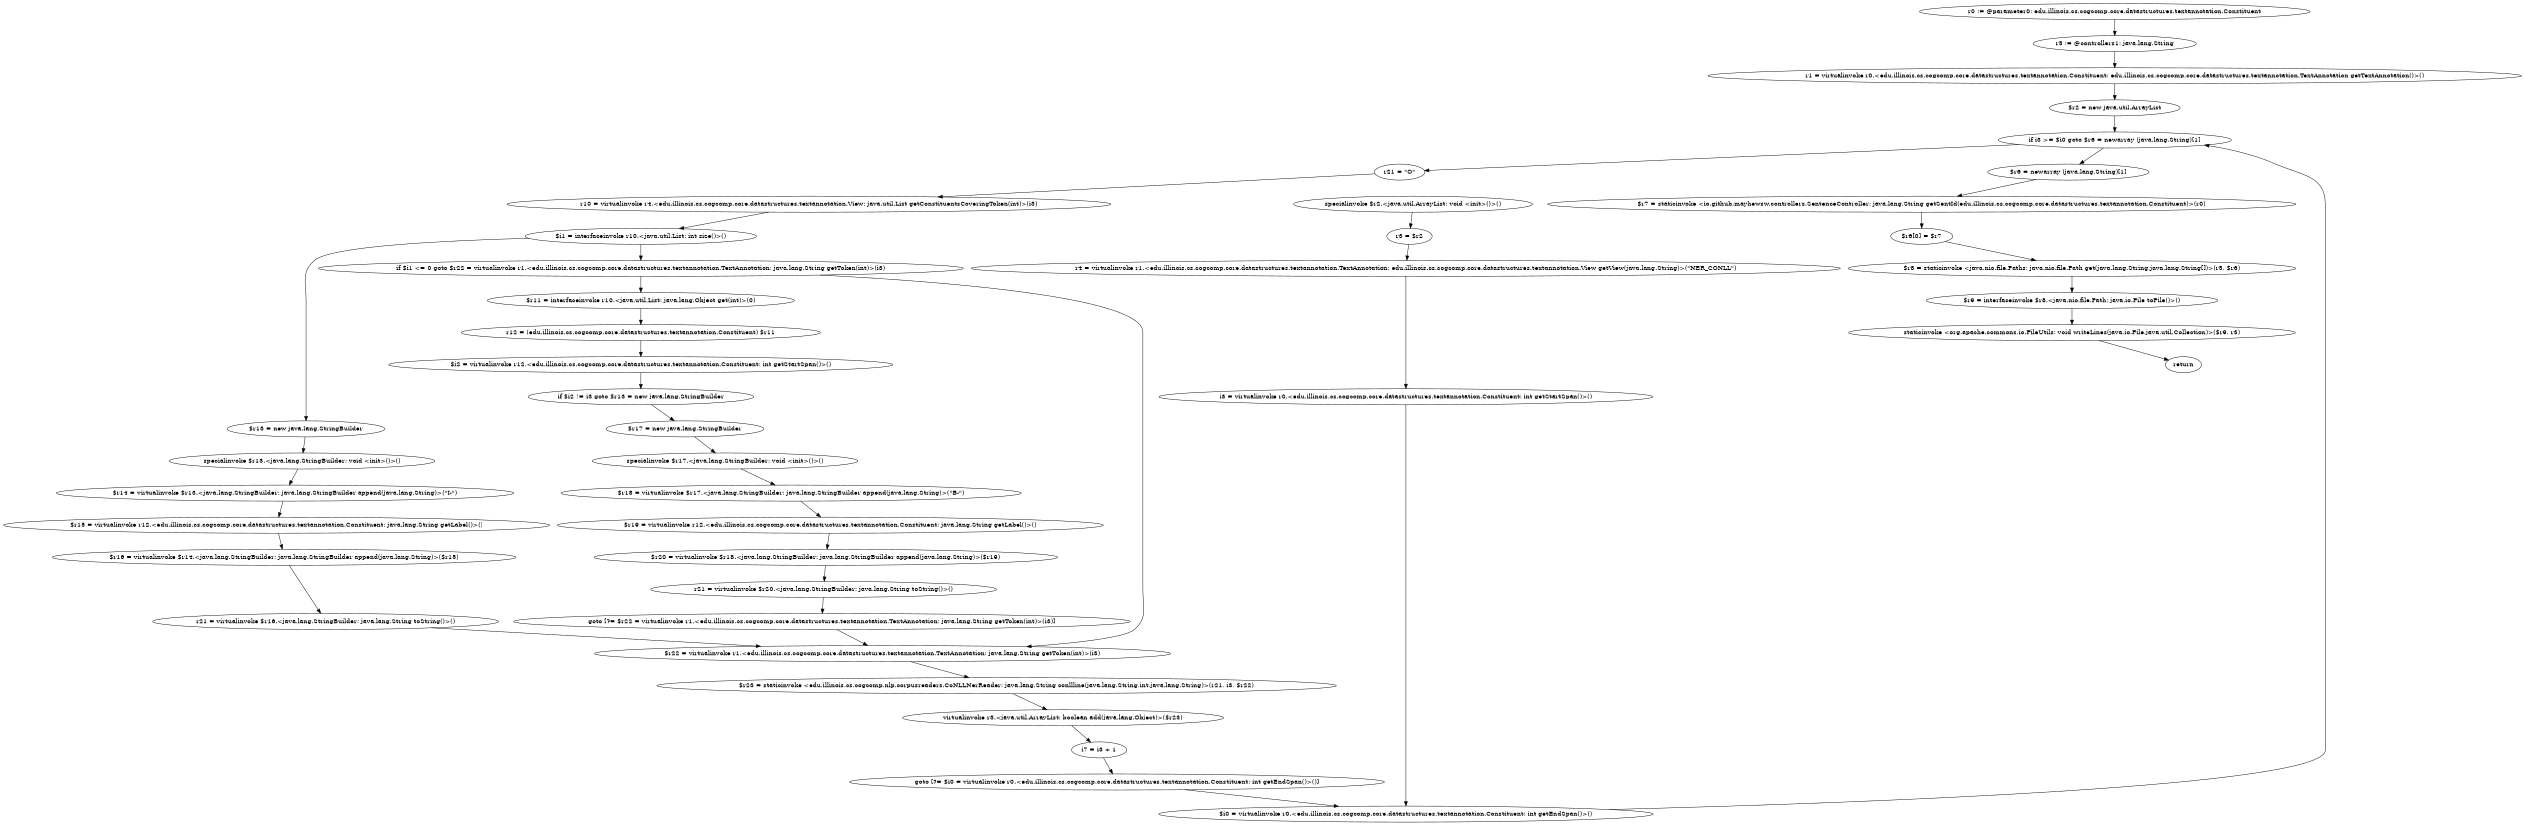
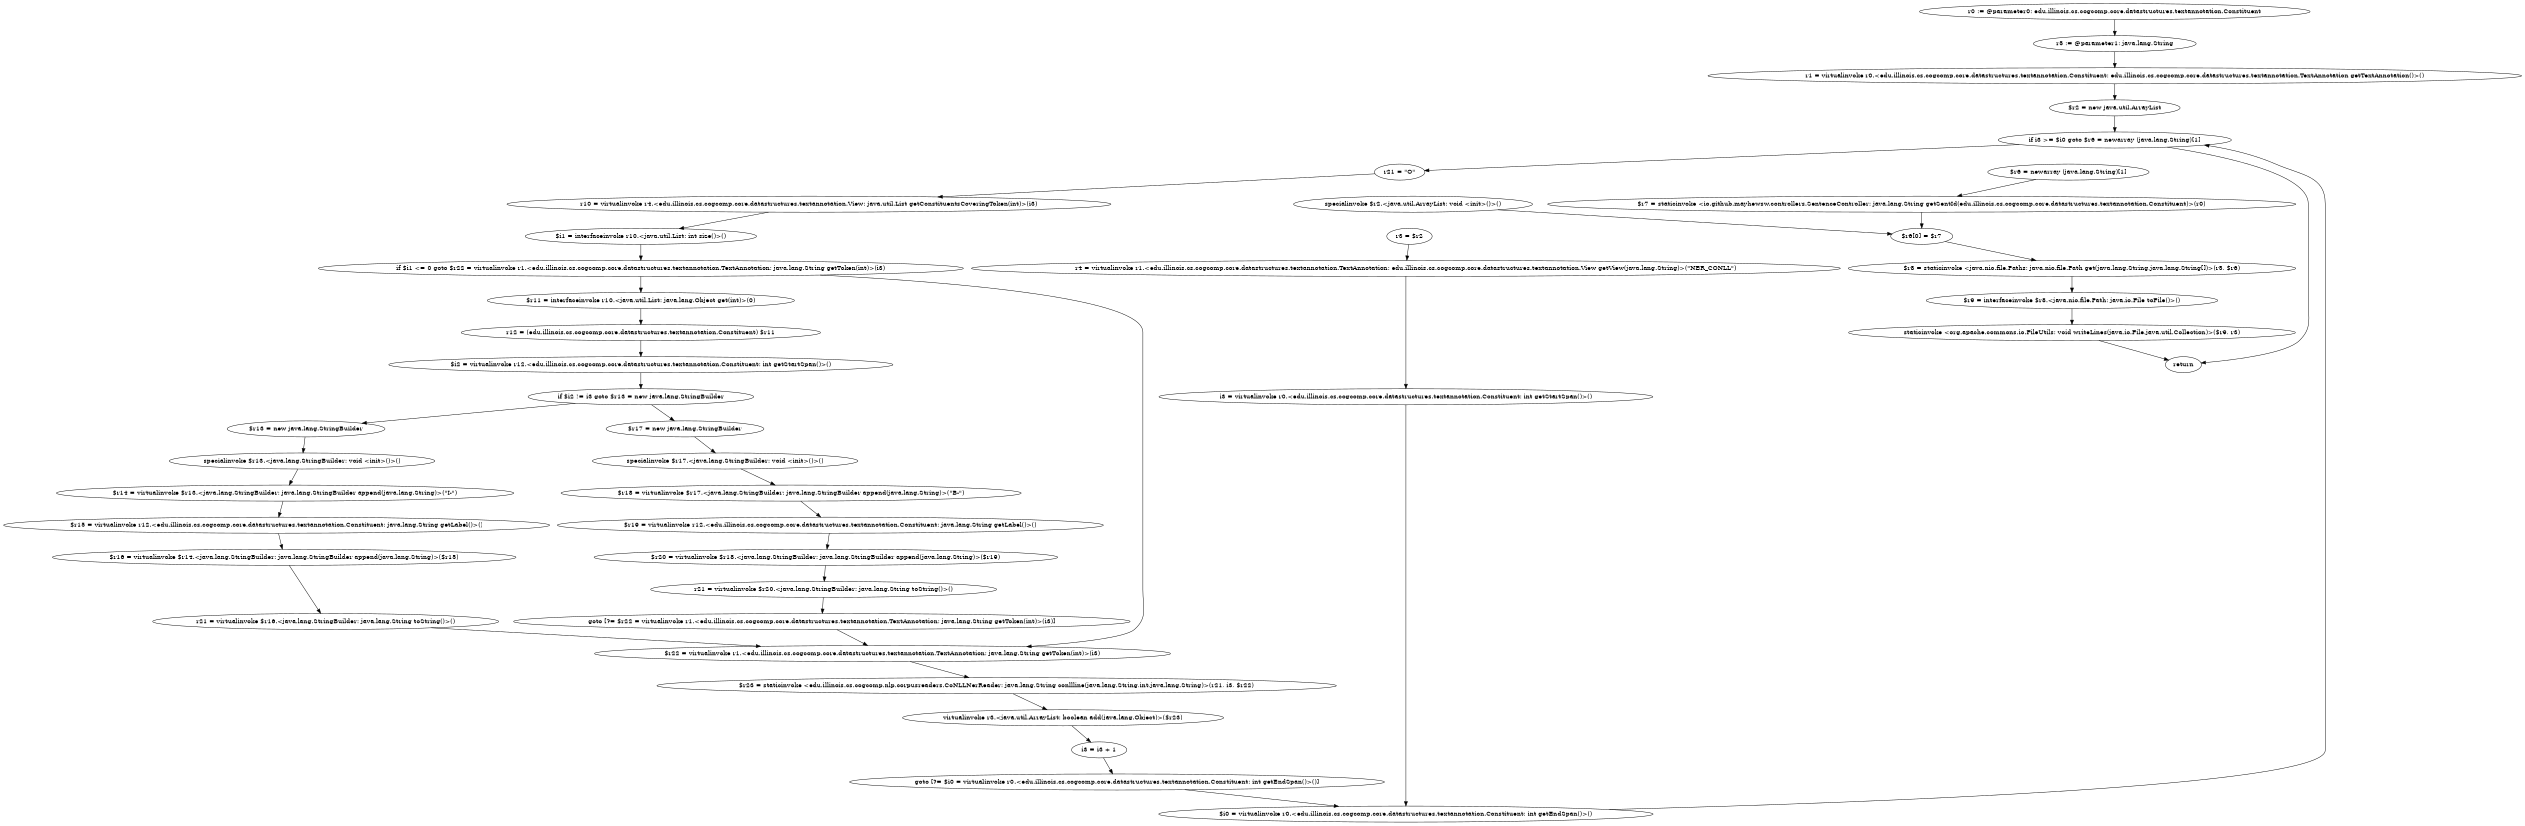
node "r5 := @controllers1: java.lang.String": label "r5 := @controllers1: java.lang.String" -> "r5 := @parameter1: java.lang.String"
edge "if i3 >= $i0 goto $r6 = newarray (java.lang.String)[1]" -> "$r6 = newarray (java.lang.String)[1]": now "if i3 >= $i0 goto $r6 = newarray (java.lang.String)[1]" -> "return"
edge "specialinvoke $r2.<java.util.ArrayList: void <init>()>()" -> "r3 = $r2": now "specialinvoke $r2.<java.util.ArrayList: void <init>()>()" -> "$r6[0] = $r7"
edge "$i1 = interfaceinvoke r10.<java.util.List: int size()>()" -> "$r13 = new java.lang.StringBuilder": now "if $i2 != i3 goto $r13 = new java.lang.StringBuilder" -> "$r13 = new java.lang.StringBuilder"
node "i7 = i3 + 1": label "i7 = i3 + 1" -> "i3 = i3 + 1"
